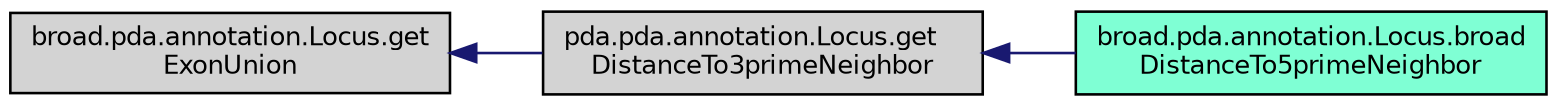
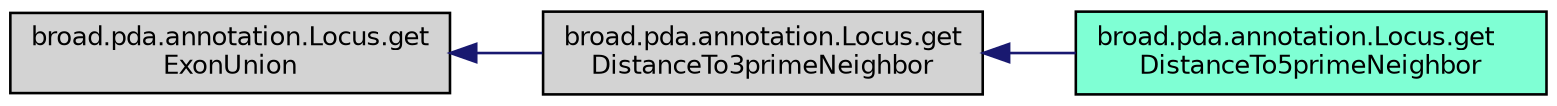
node "pda.pda.annotation.Locus.get DistanceTo3primeNeighbor": label "pda.pda.annotation.Locus.get DistanceTo3primeNeighbor" -> "broad.pda.annotation.Locus.get DistanceTo3primeNeighbor"
node "broad.pda.annotation.Locus.broad DistanceTo5primeNeighbor": label "broad.pda.annotation.Locus.broad DistanceTo5primeNeighbor" -> "broad.pda.annotation.Locus.get DistanceTo5primeNeighbor"
